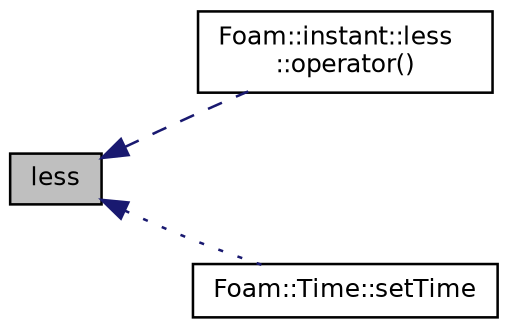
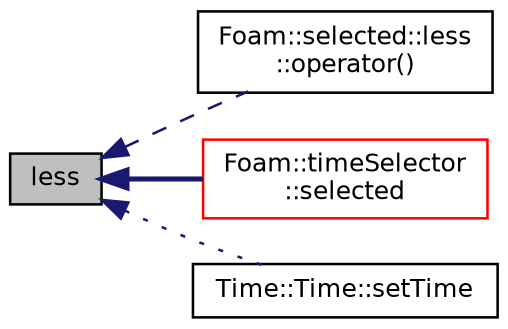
node "Foam::instant::less ::operator()": label "Foam::instant::less ::operator()" -> "Foam::selected::less ::operator()"
node "Foam::timeSelector ::selected": added
node "Foam::Time::setTime": label "Foam::Time::setTime" -> "Time::Time::setTime"
